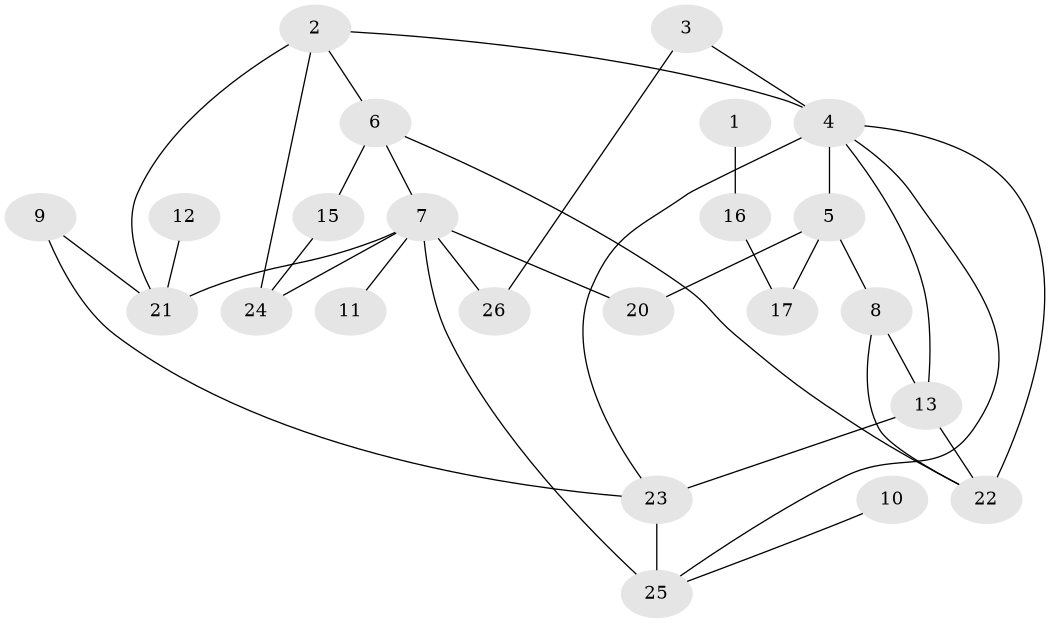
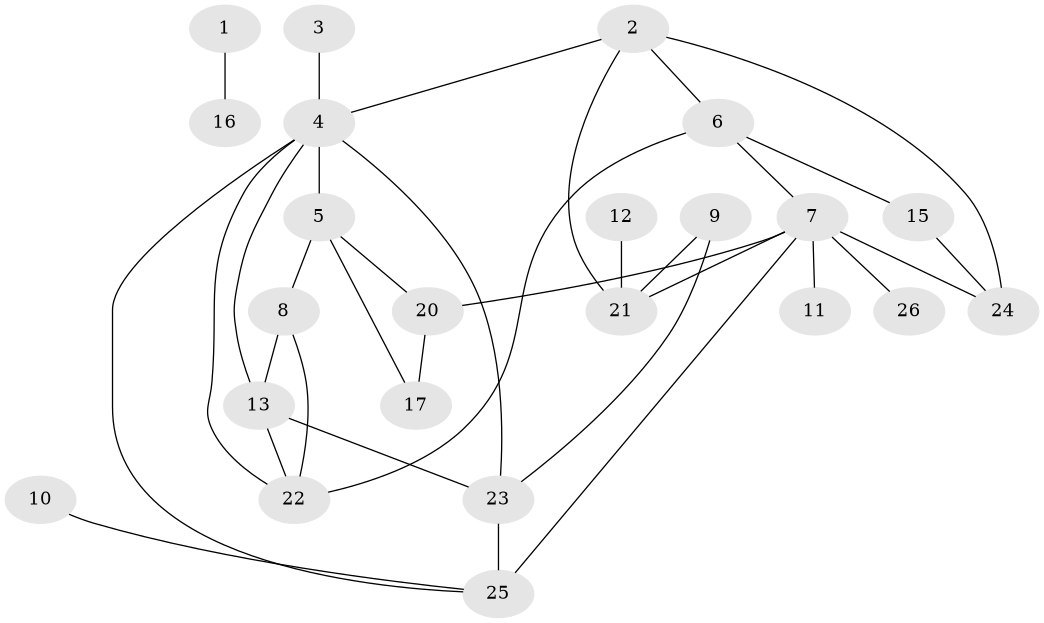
edge "3" -- "26": removed
edge "16" -- "17": now "20" -- "17"
